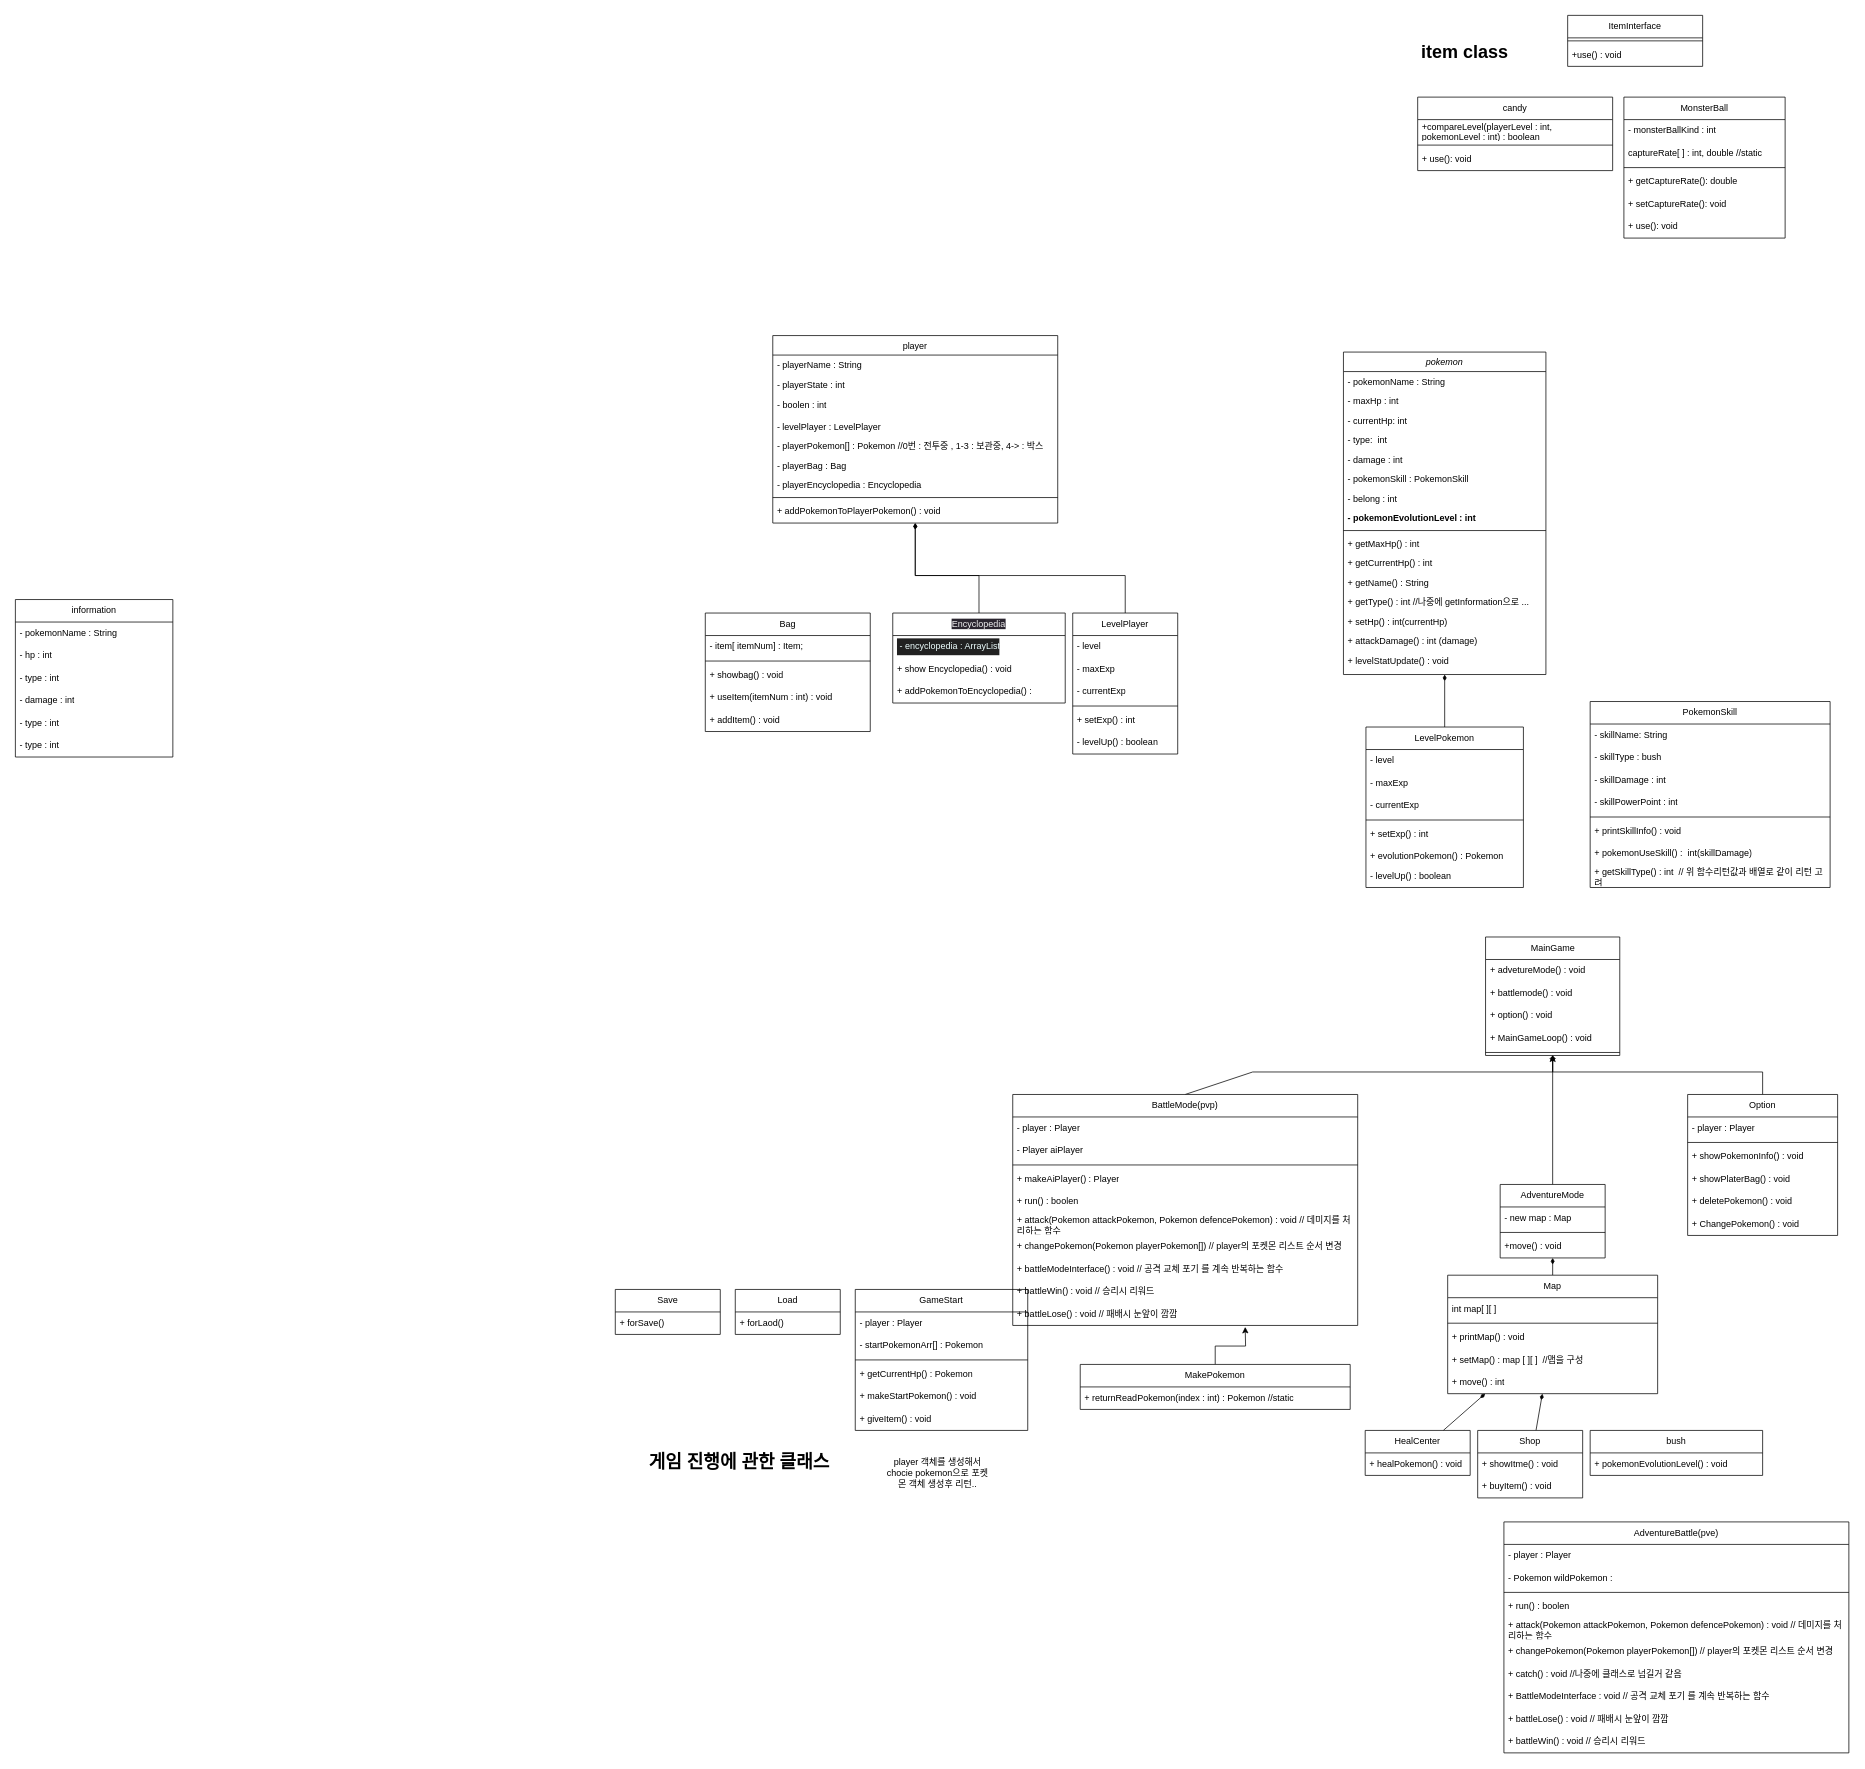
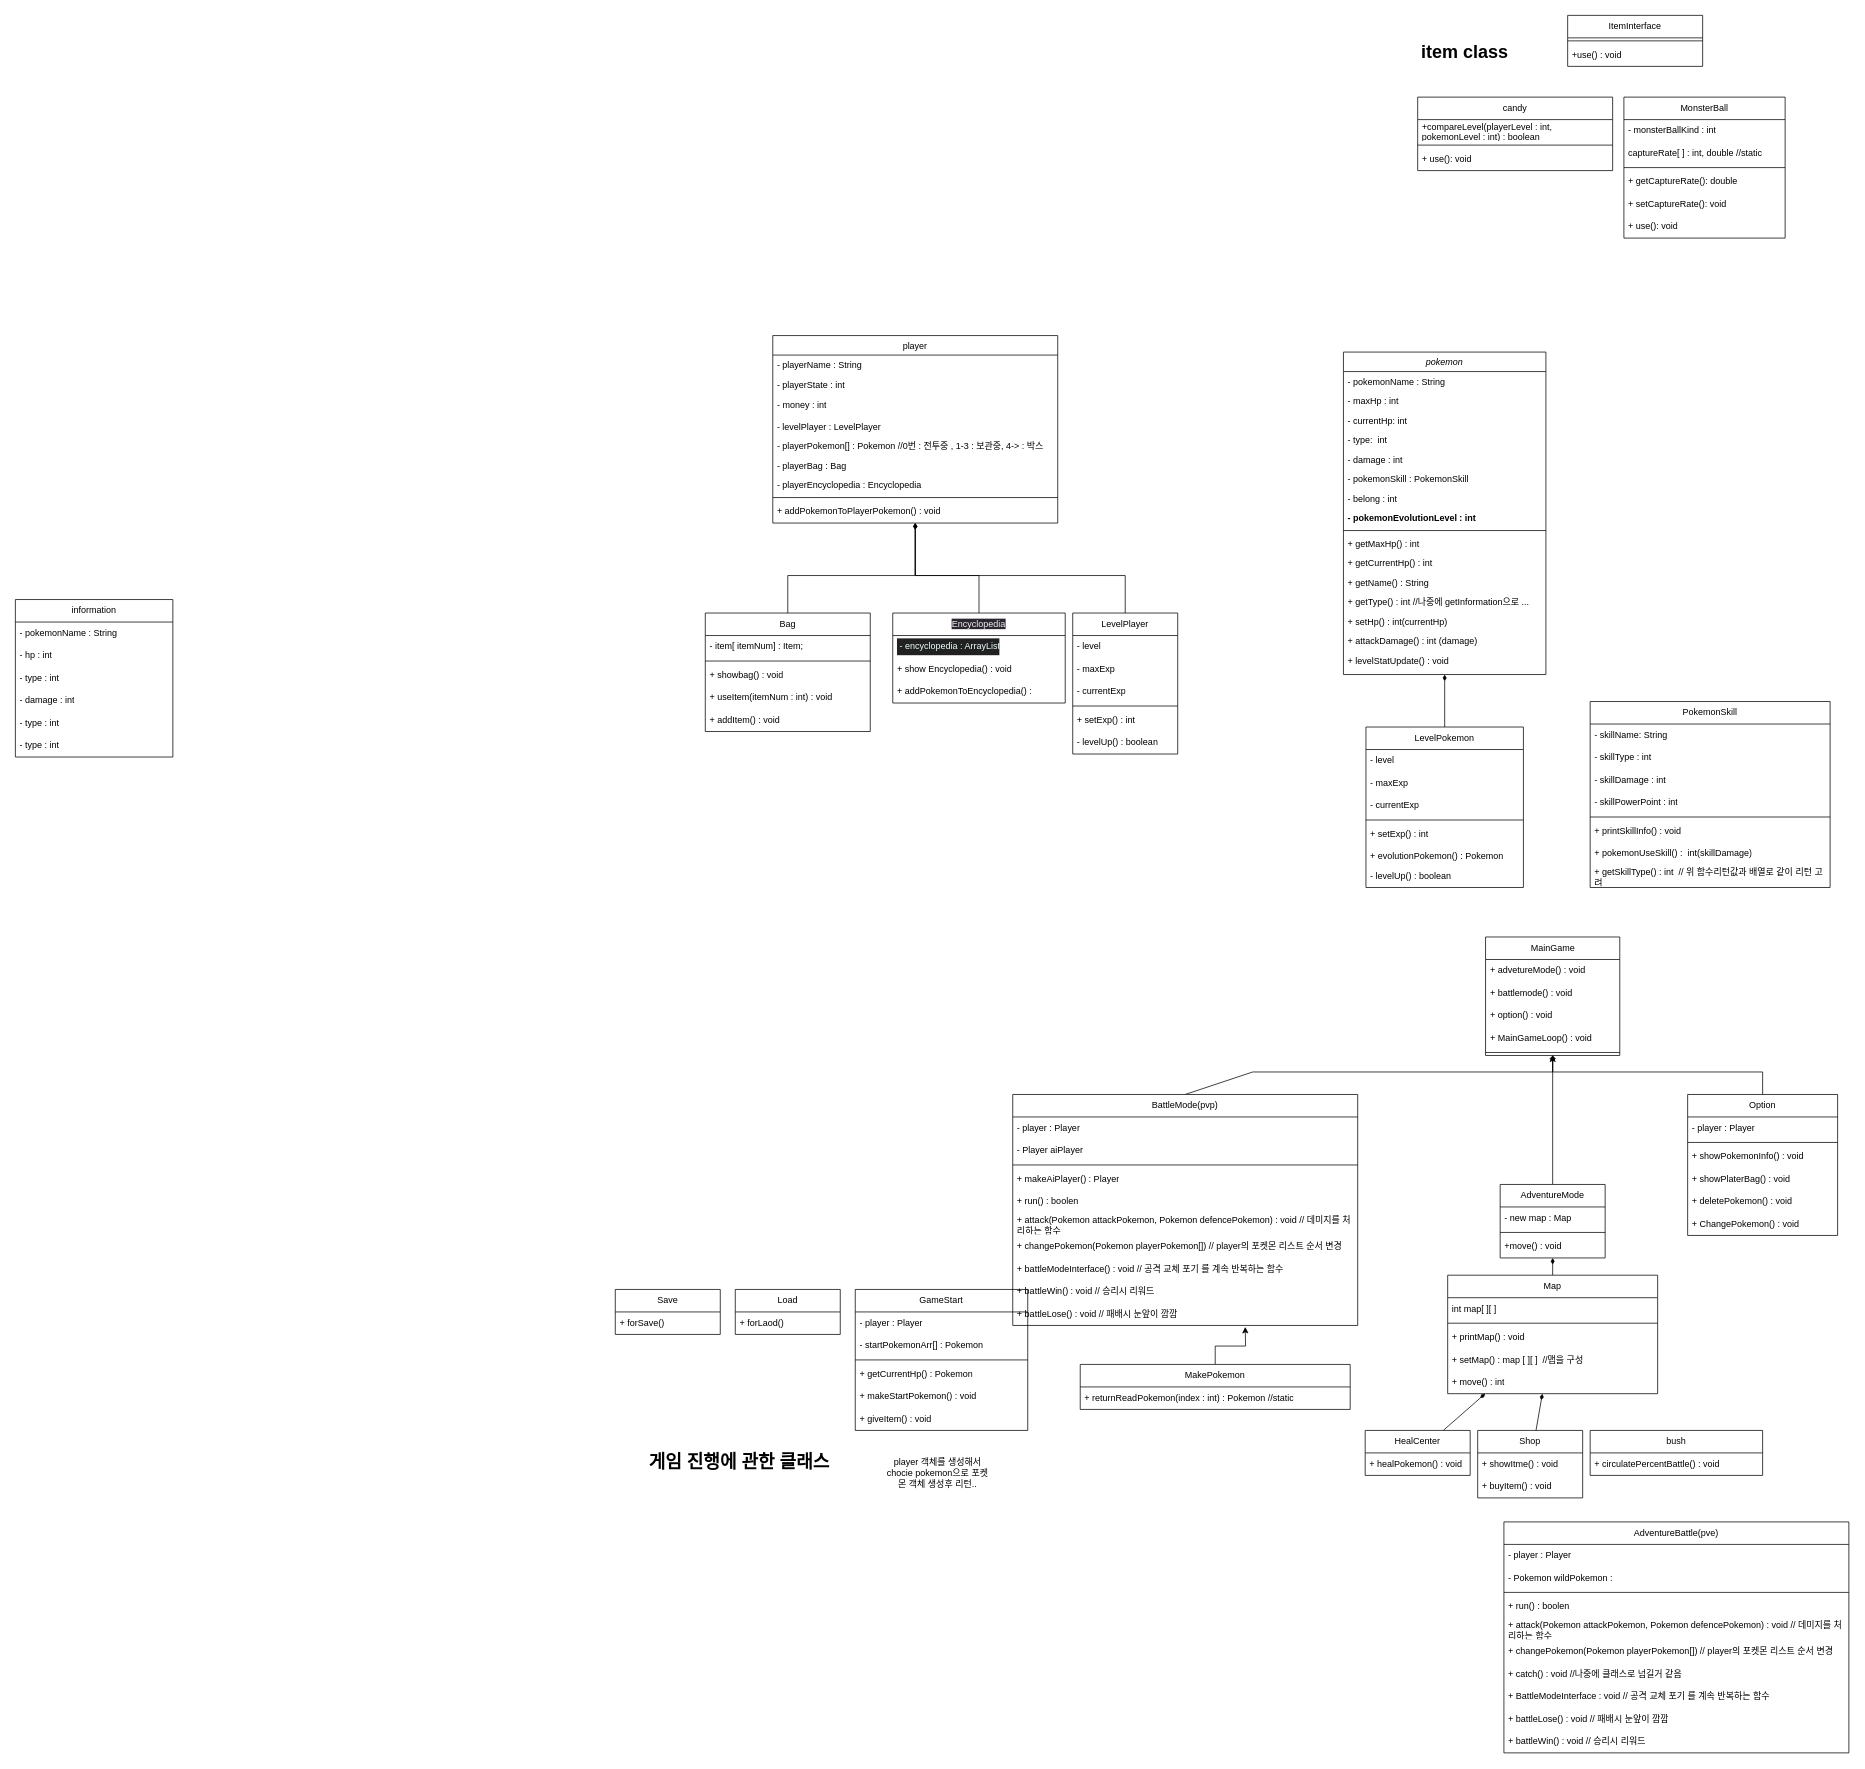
node "- boolen : int": label "- boolen : int" -> "- money : int"
edge "Bag" -> "player": added
node "- skillType : bush": label "- skillType : bush" -> "- skillType : int"
node "+ pokemonEvolutionLevel() : void": label "+ pokemonEvolutionLevel() : void" -> "+ circulatePercentBattle() : void"
